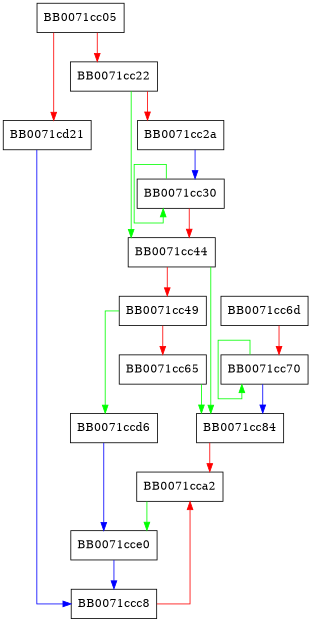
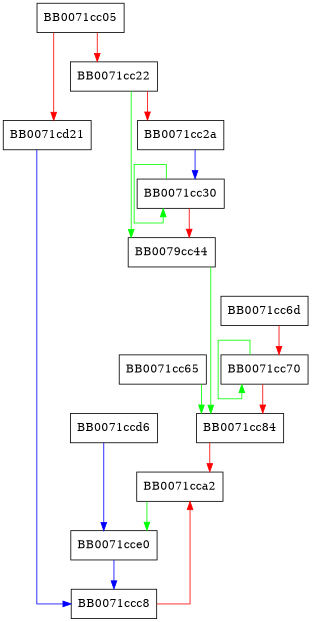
node "BB0071cc44": label "BB0071cc44" -> "BB0079cc44"
node "BB0071cc49": removed
edge "BB0071cc70" -> "BB0071cc84": color blue -> red
